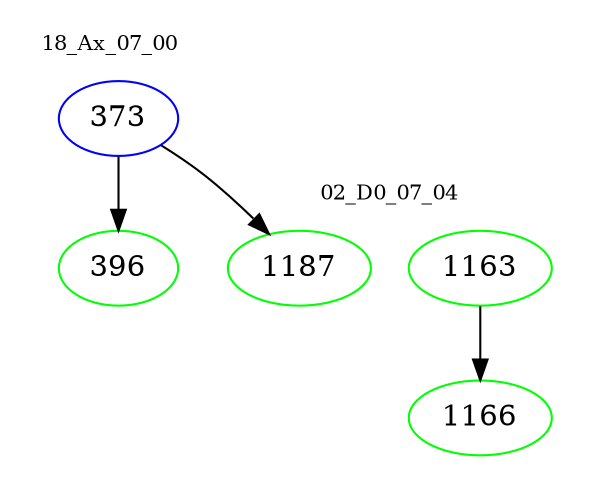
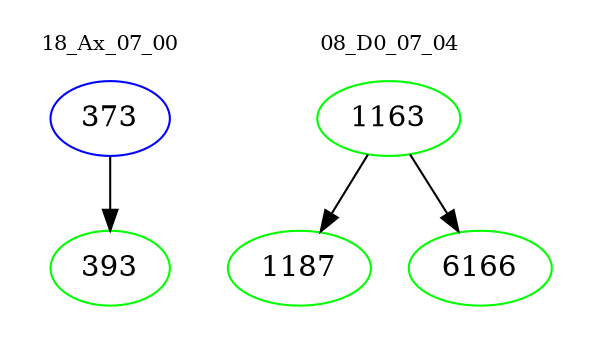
edge "373" -> "1187": now "1163" -> "1187"
cluster "02_D0_07_04": label "02_D0_07_04" -> "08_D0_07_04"
node "396": label "396" -> "393"
node "1166": label "1166" -> "6166"
